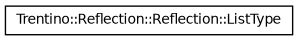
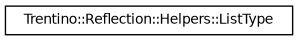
node "Trentino::Reflection::Reflection::ListType": label "Trentino::Reflection::Reflection::ListType" -> "Trentino::Reflection::Helpers::ListType"
